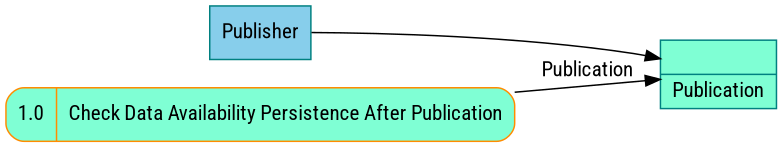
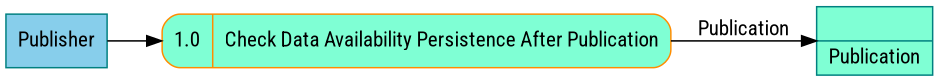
edge "Publisher" -> "Publication": now "Publisher" -> "1.0"
